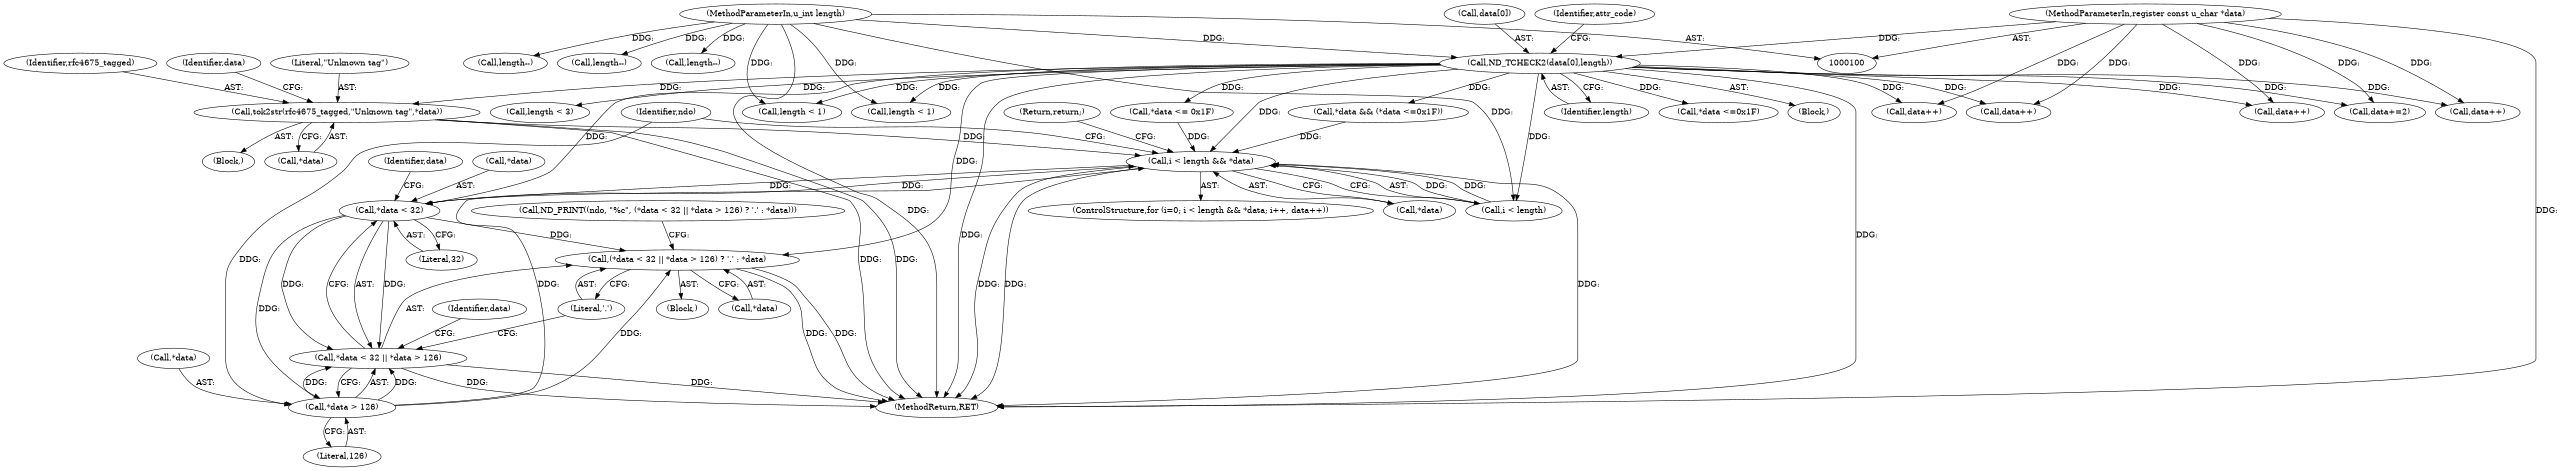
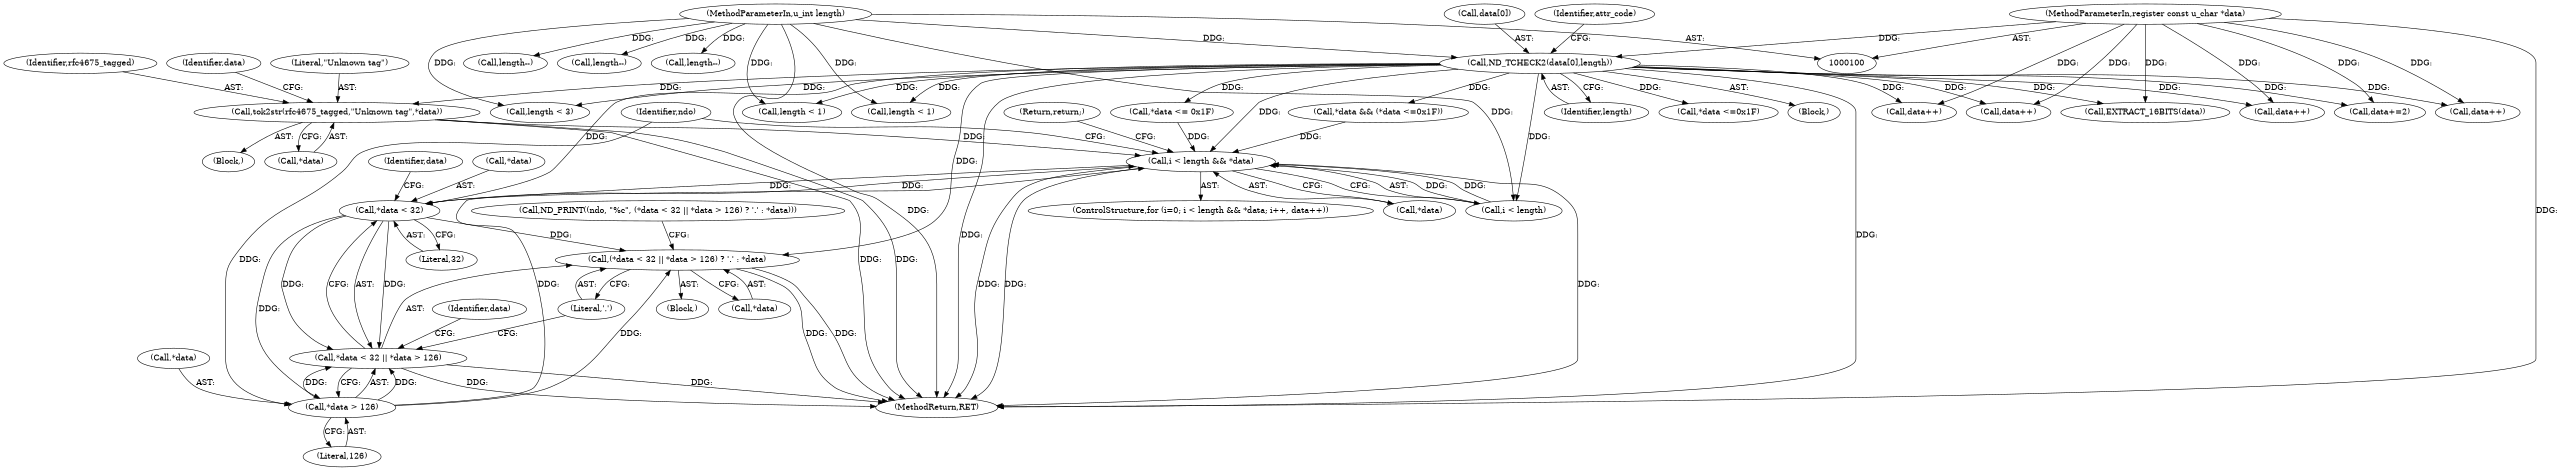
edge "(MethodParameterIn,u_int length)" -> "(Call,length < 3)": added, label "DDG:"
node "(Call,EXTRACT_16BITS(data))": added
